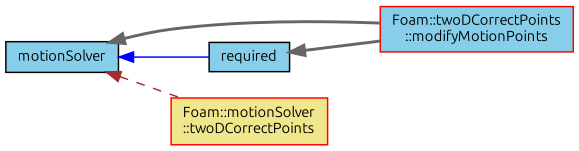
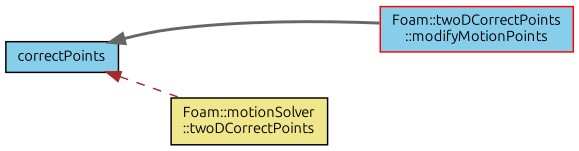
node "motionSolver": label "motionSolver" -> "correctPoints"
node "required": removed
node "Foam::motionSolver ::twoDCorrectPoints": color red -> black
